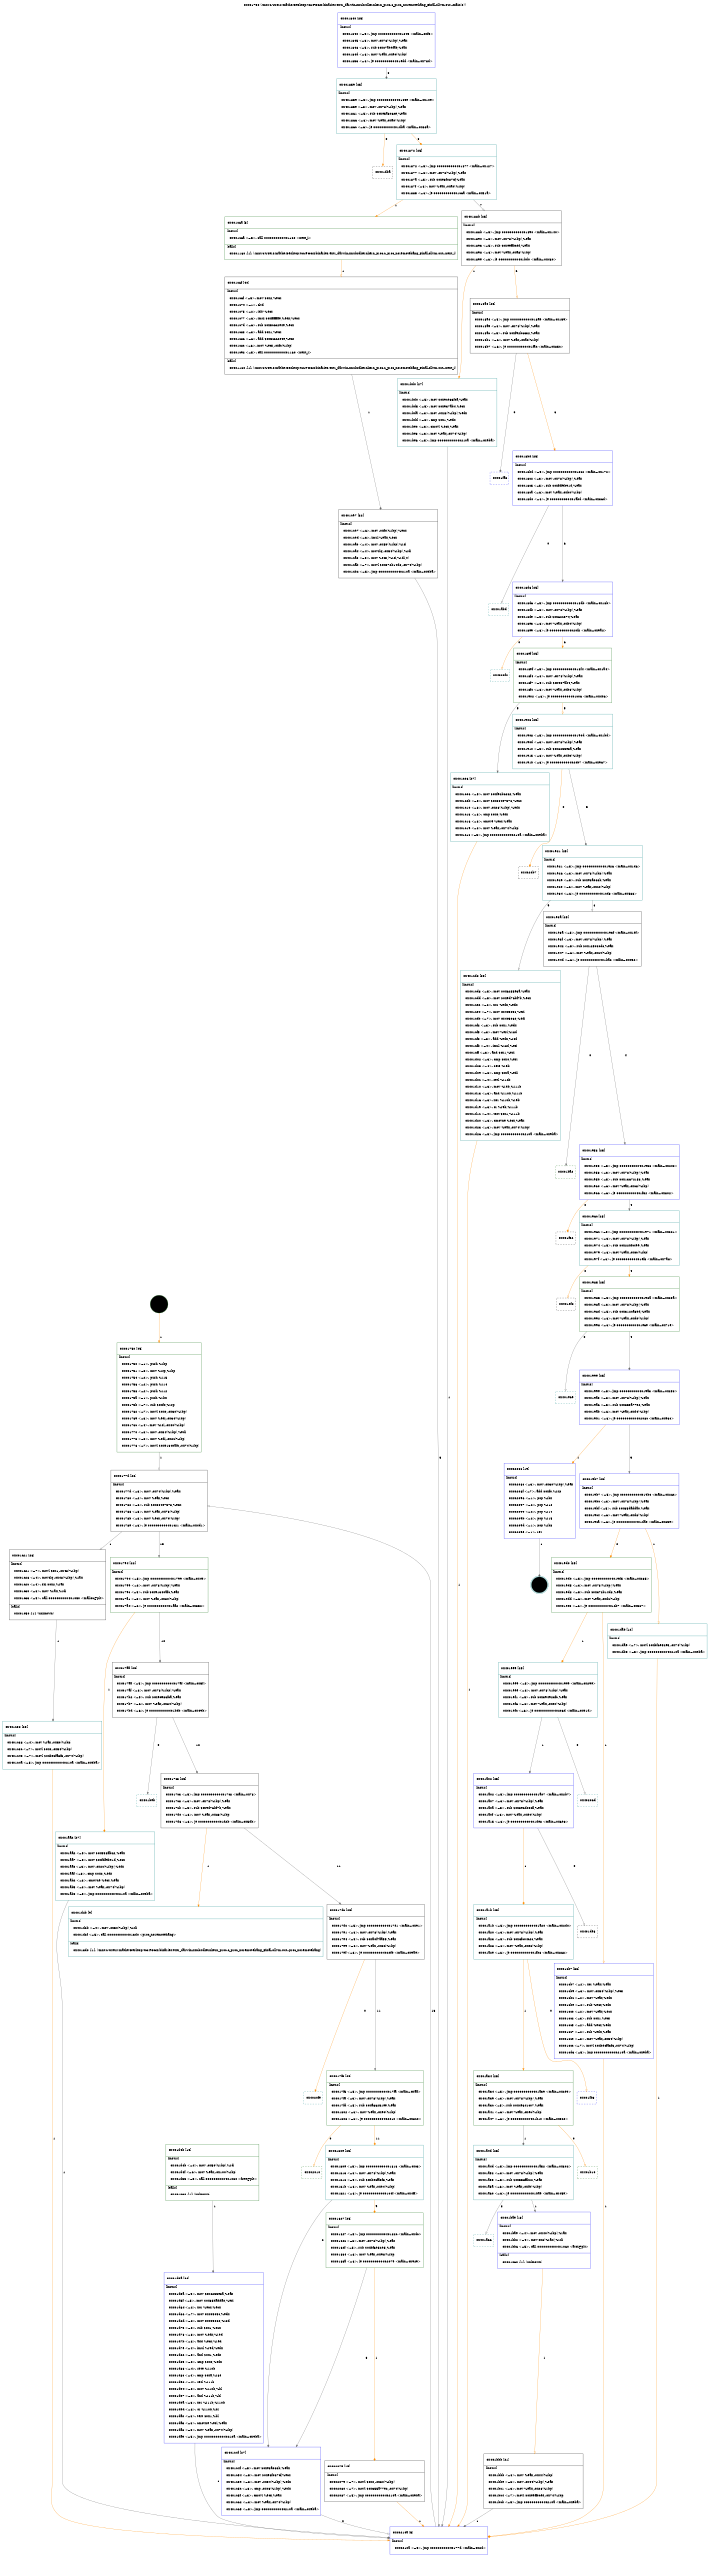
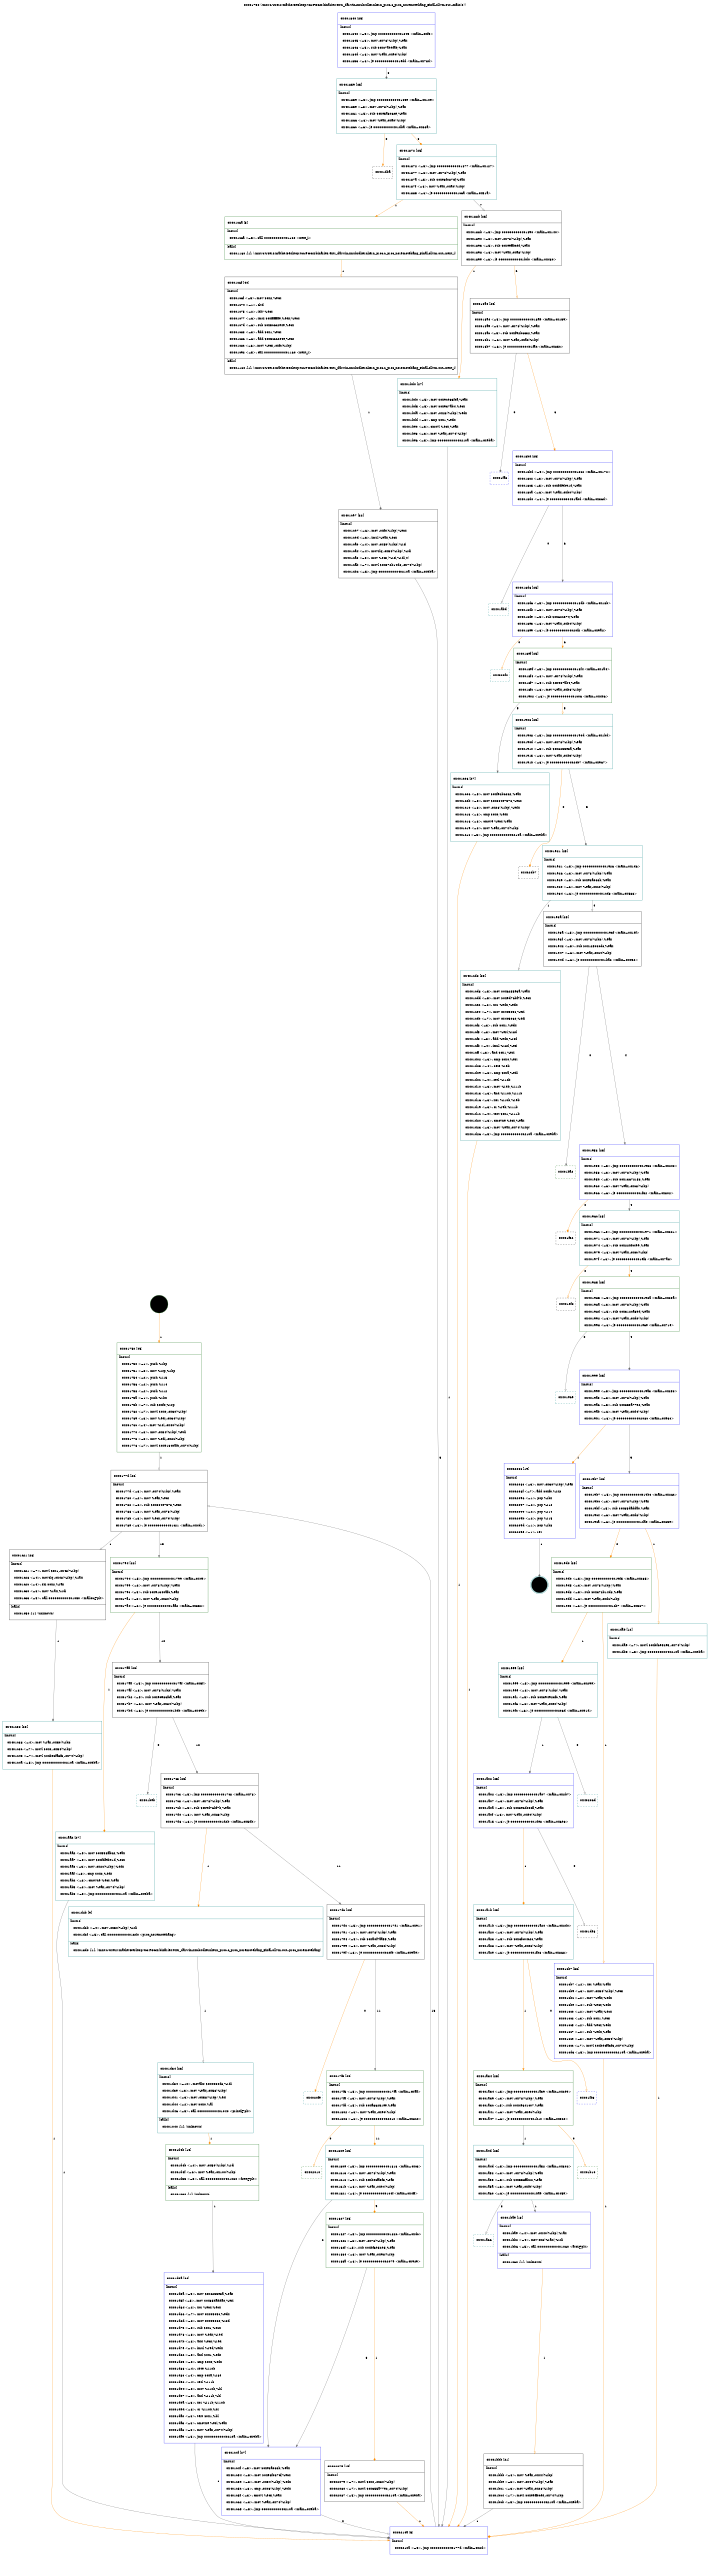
edge "0x401921 [25]" -> "0x401cd8 [83]": label " 9" -> " 1"
node "0x401d34 [23]": added
